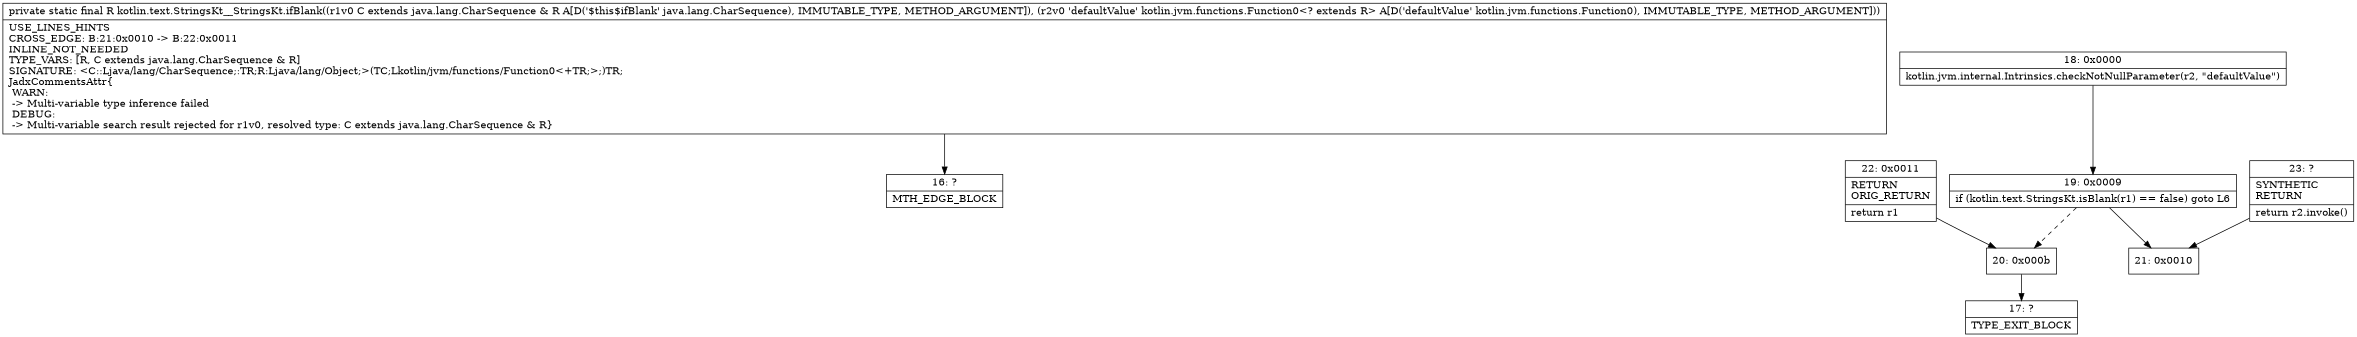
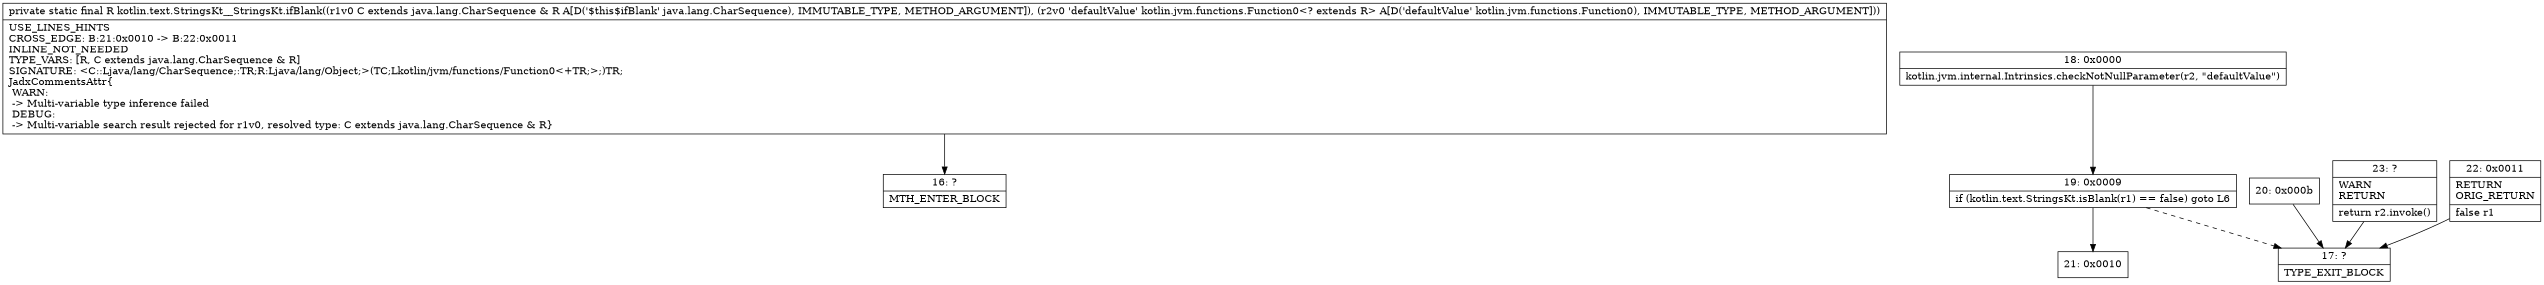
node "23: ?": text "SYNTHETIC" -> "WARN"
node "16: ?": text "MTH_EDGE_BLOCK" -> "MTH_ENTER_BLOCK"
node "22: 0x0011": text "return r1" -> "false r1"
edge "19: 0x0009" -> "20: 0x000b": now "19: 0x0009" -> "17: ?"
edge "22: 0x0011" -> "20: 0x000b": now "22: 0x0011" -> "17: ?"
edge "23: ?" -> "21: 0x0010": now "23: ?" -> "17: ?"
